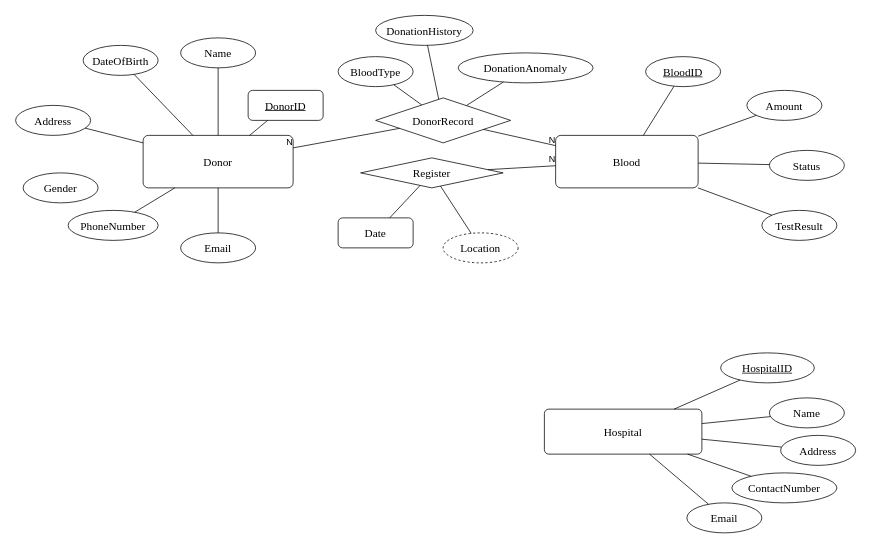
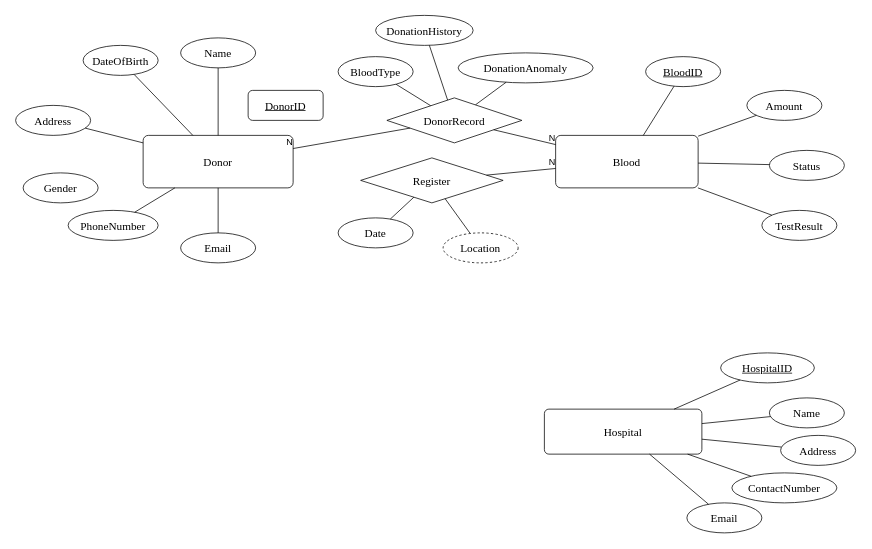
node "DonorRecord": moved (443, 120) -> (454, 120)
edge "DonorID" -- "Donor": removed
node "Register": size 143x30 -> 143x45
node "Date": shape rounded rectangle -> ellipse
